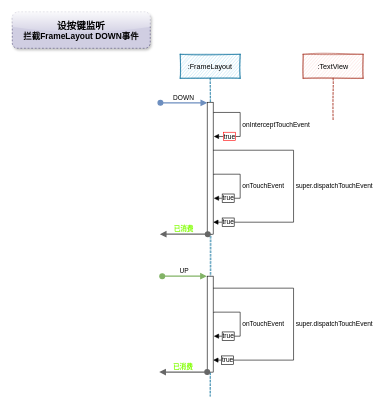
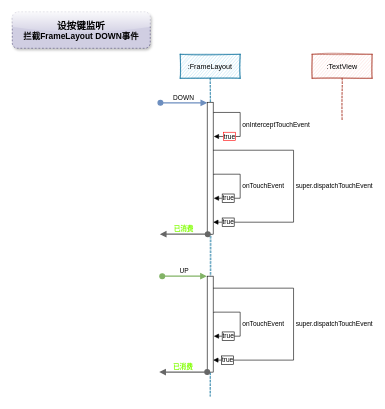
node ":TextView": moved (333, 87) -> (342, 87)
